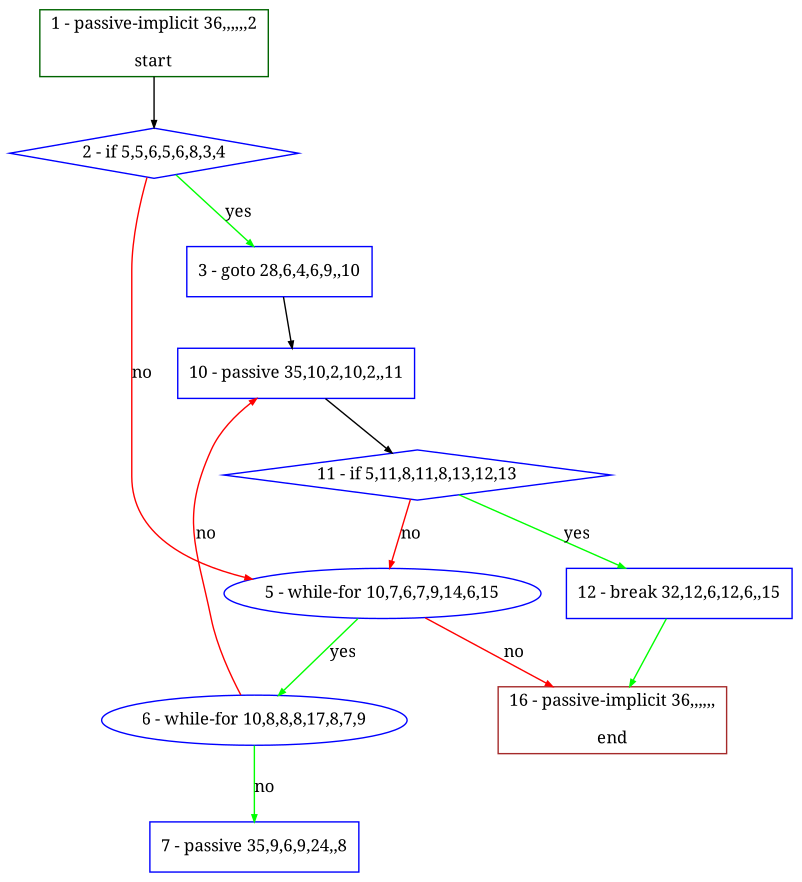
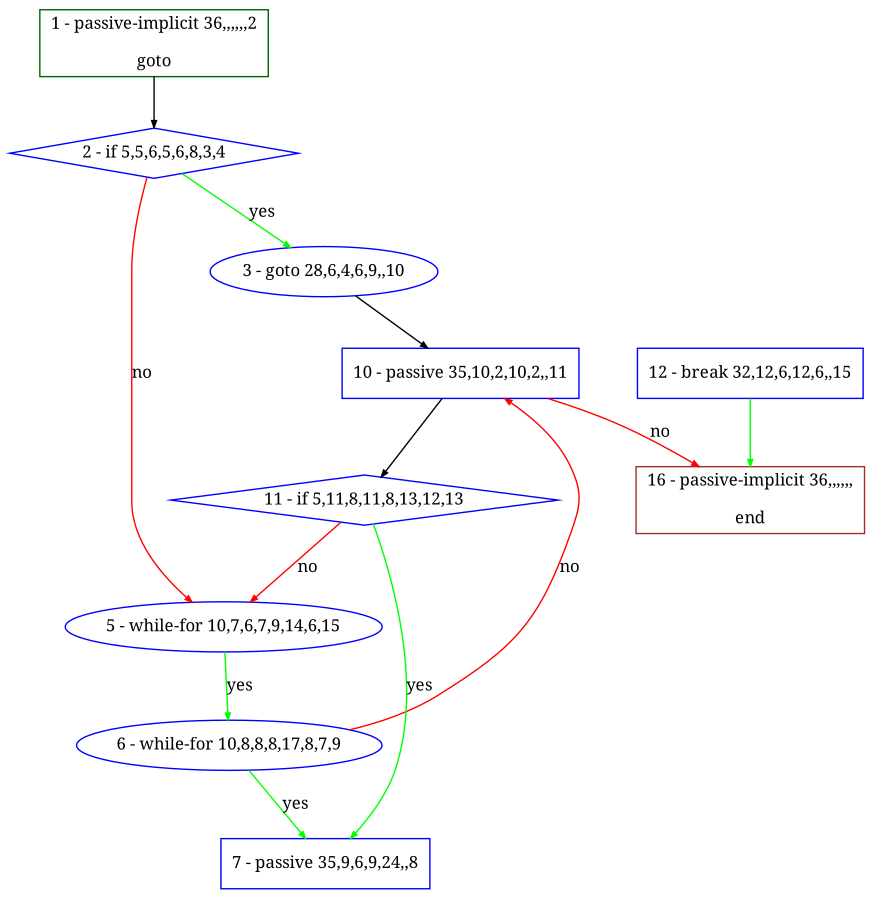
node "1 - passive-implicit 36,,,,,,2 start": label "1 - passive-implicit 36,,,,,,2 start" -> "1 - passive-implicit 36,,,,,,2 goto"
node "3 - goto 28,6,4,6,9,,10": shape box -> ellipse
edge "11 - if 5,11,8,11,8,13,12,13" -> "12 - break 32,12,6,12,6,,15": now "11 - if 5,11,8,11,8,13,12,13" -> "7 - passive 35,9,6,9,24,,8"
edge "5 - while-for 10,7,6,7,9,14,6,15" -> "16 - passive-implicit 36,,,,,, end": now "10 - passive 35,10,2,10,2,,11" -> "16 - passive-implicit 36,,,,,, end"
edge "6 - while-for 10,8,8,8,17,8,7,9" -> "7 - passive 35,9,6,9,24,,8": label "no" -> "yes"
